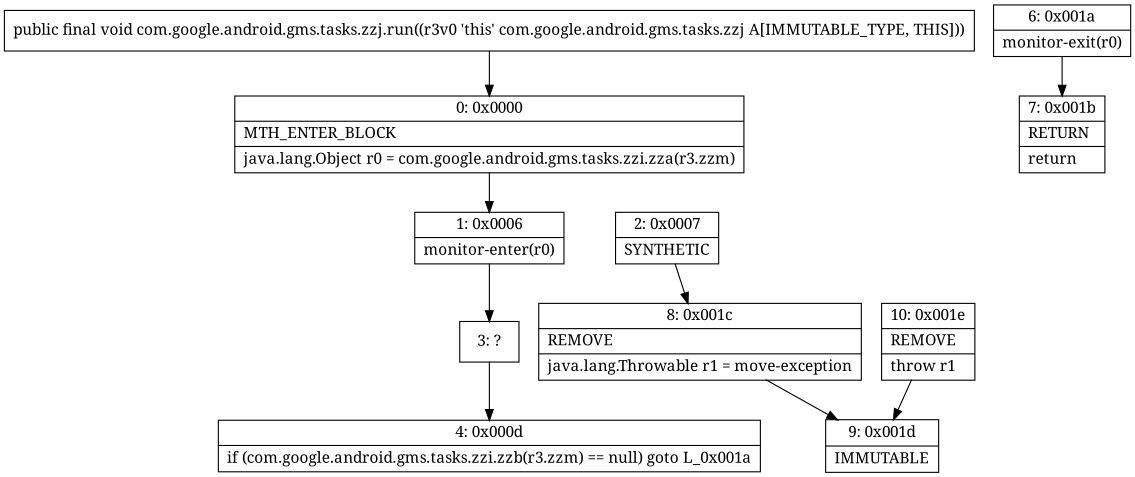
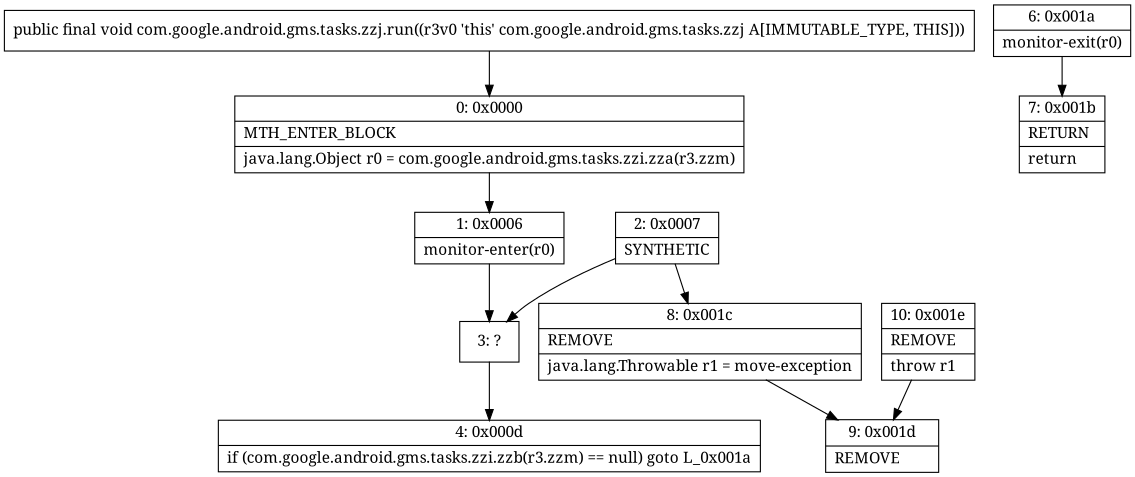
edge "2: 0x0007" -> "3: ?": added
node "9: 0x001d": text "IMMUTABLE" -> "REMOVE"
